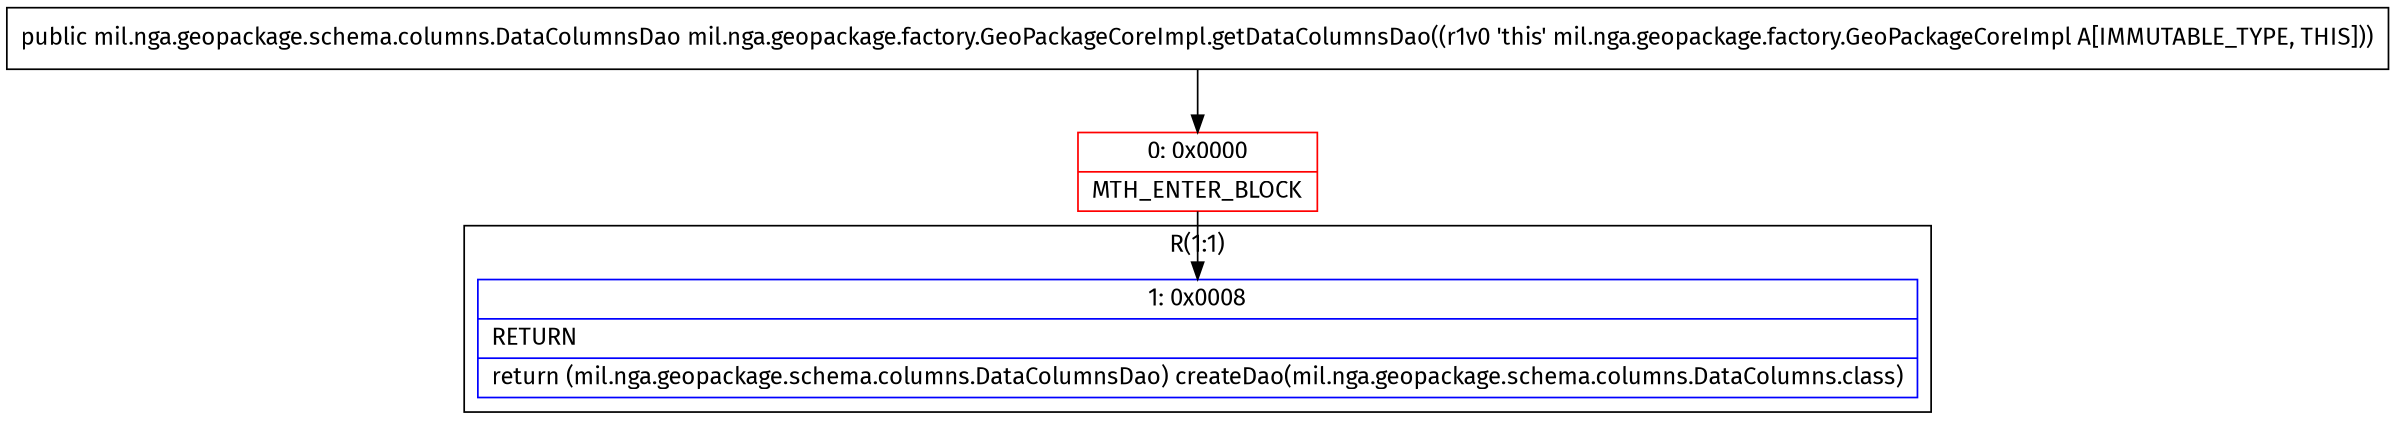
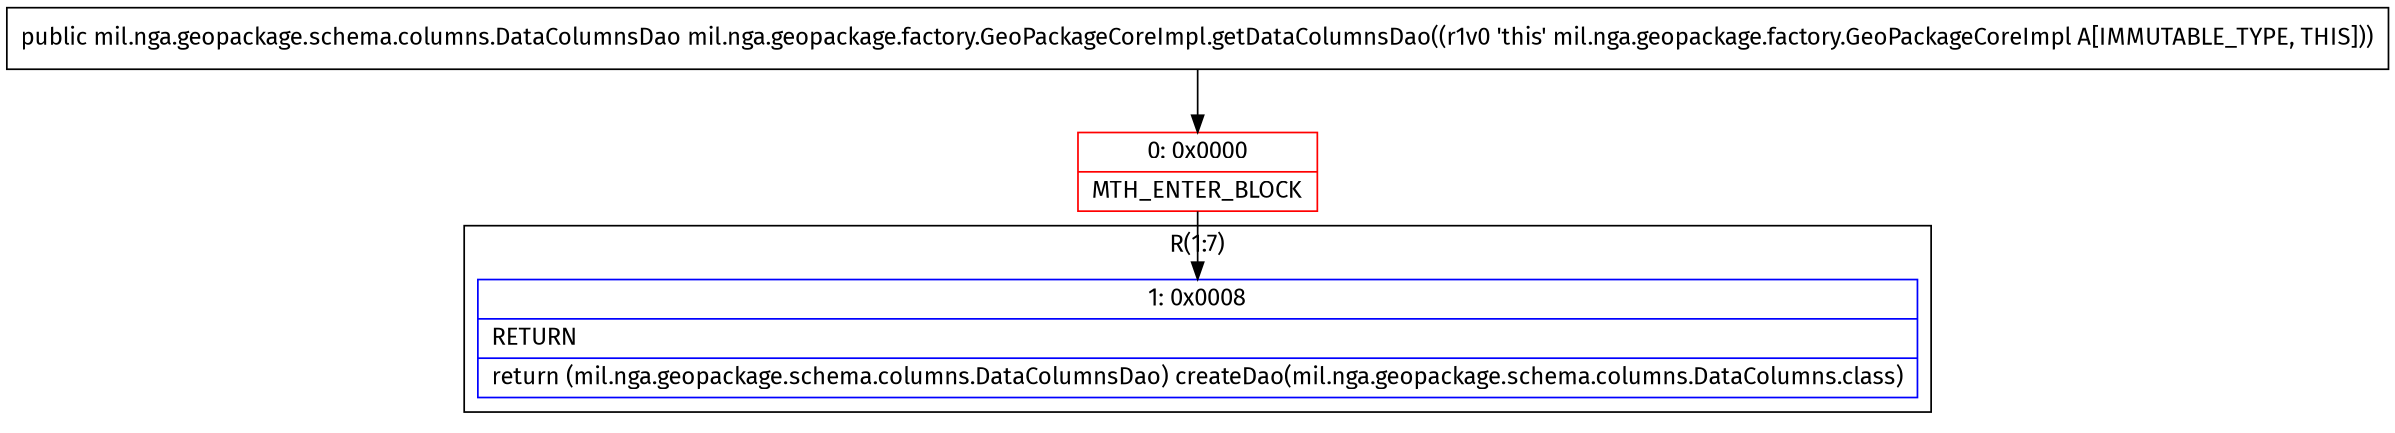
cluster "R(1:1)": label "R(1:1)" -> "R(1:7)"
